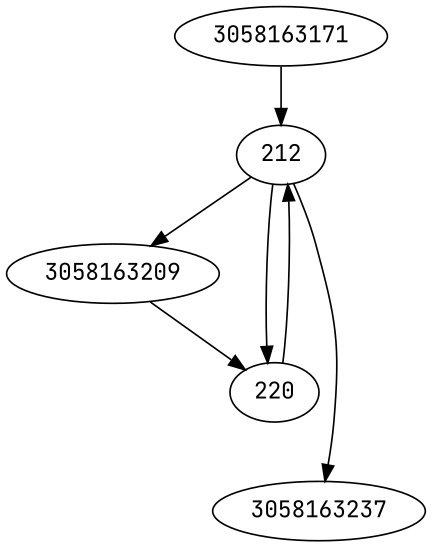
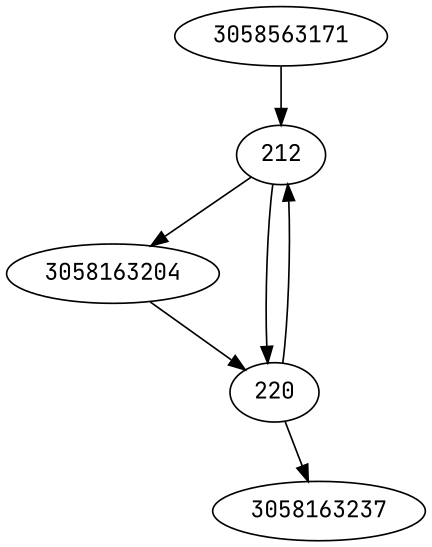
node "3058163171": label "3058163171" -> "3058563171"
node "3058163209": label "3058163209" -> "3058163204"
edge "212" -> "3058163237": now "220" -> "3058163237"
